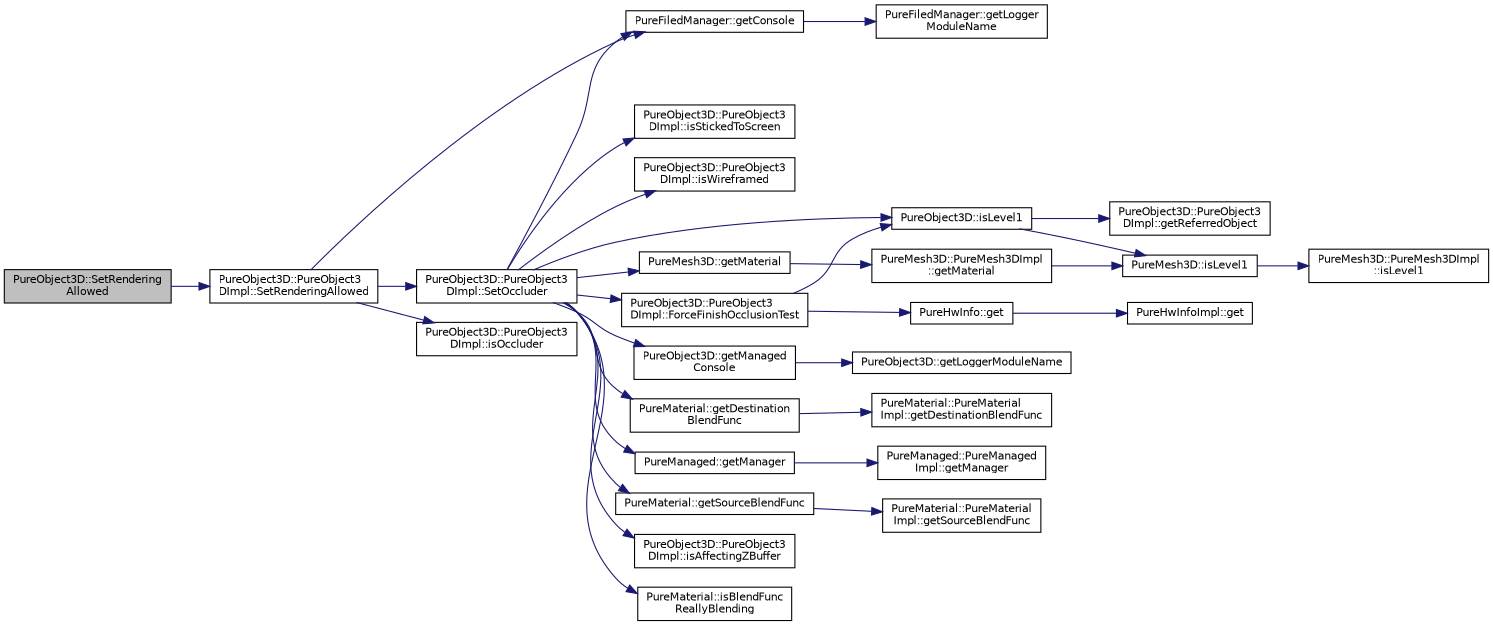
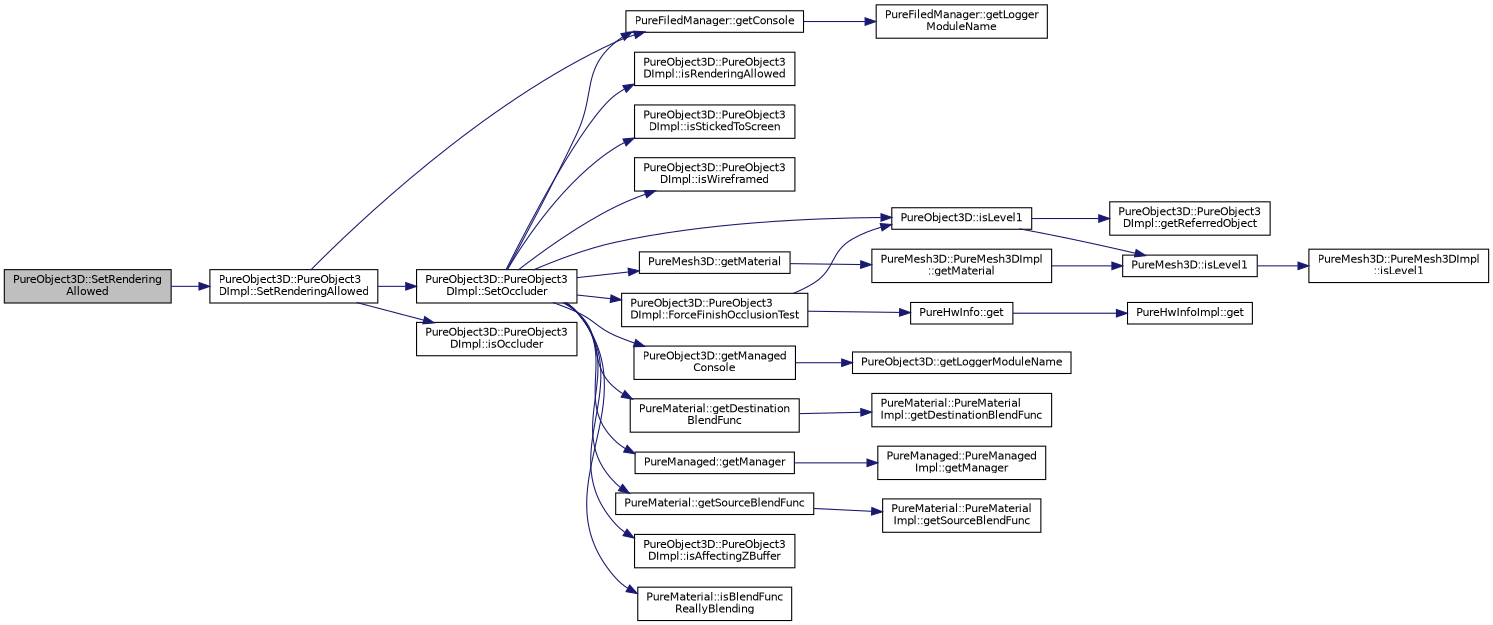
node "PureObject3D::PureObject3 DImpl::isRenderingAllowed": added
